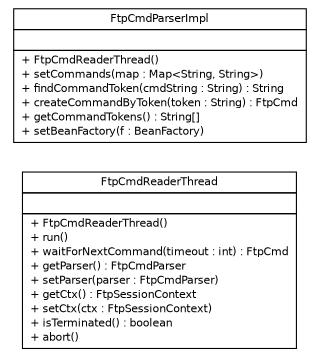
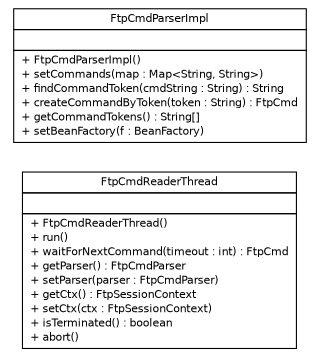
node "FtpCmdParserImpl": text "+ FtpCmdReaderThread()" -> "+ FtpCmdParserImpl()"
